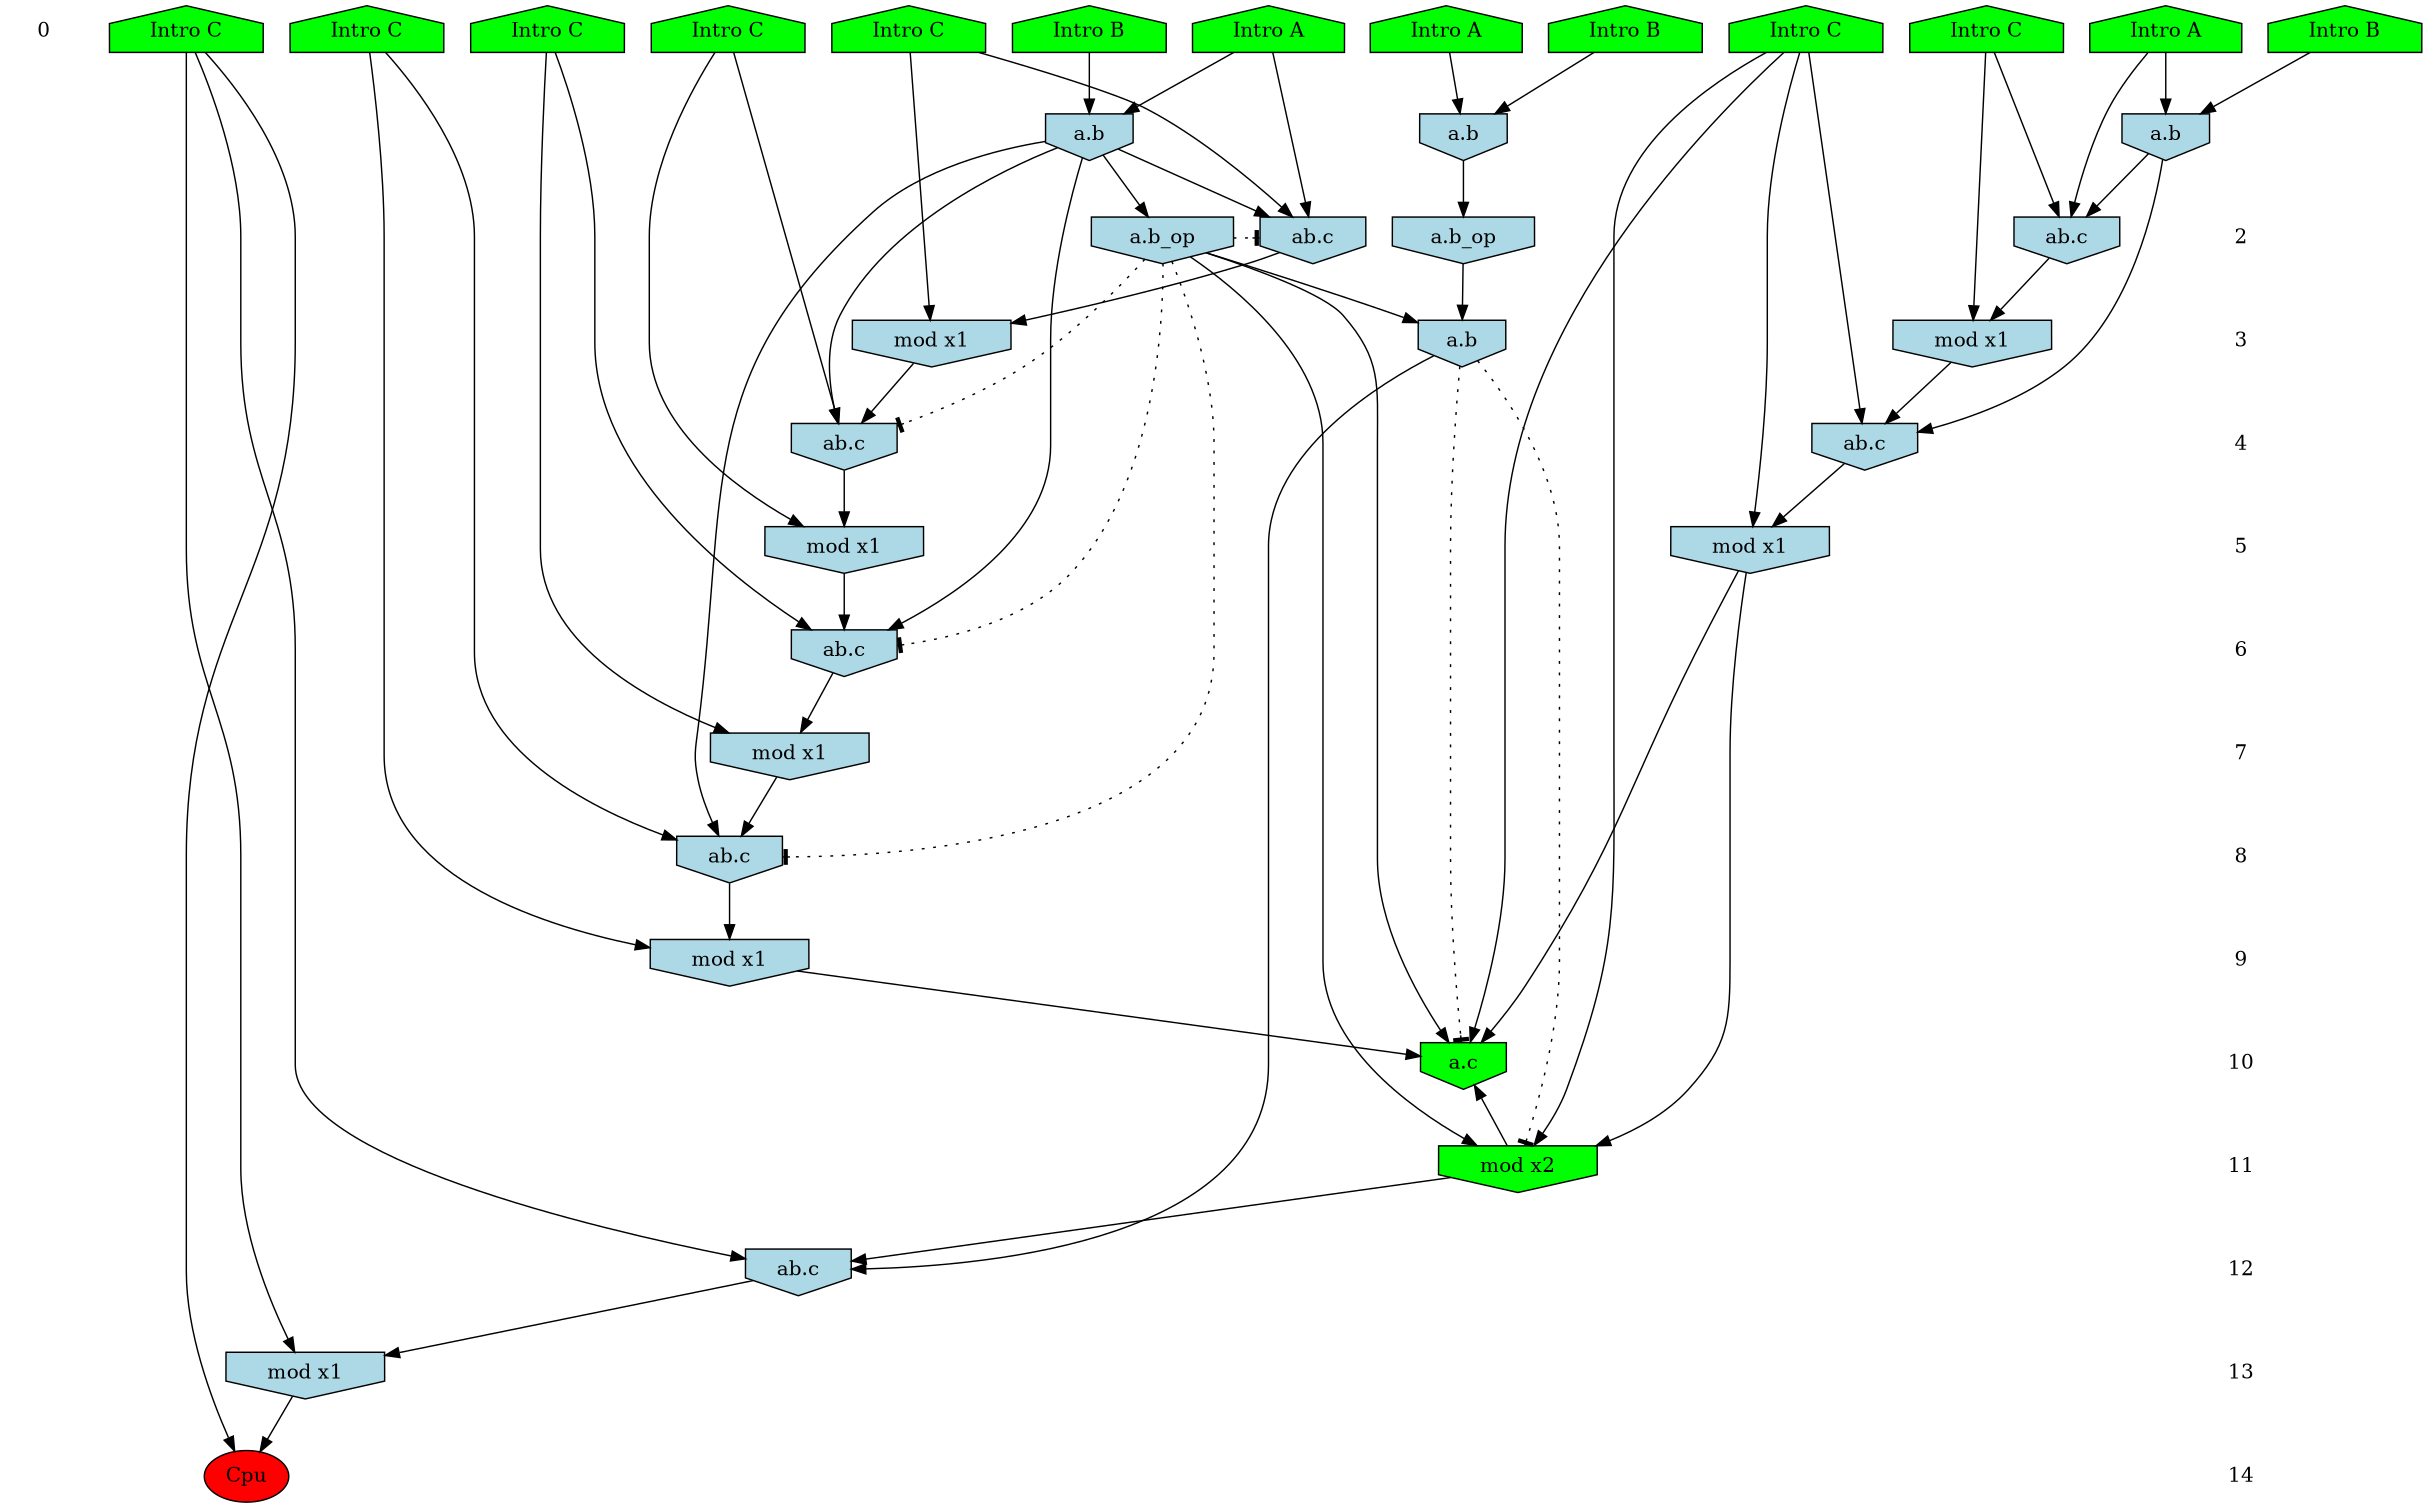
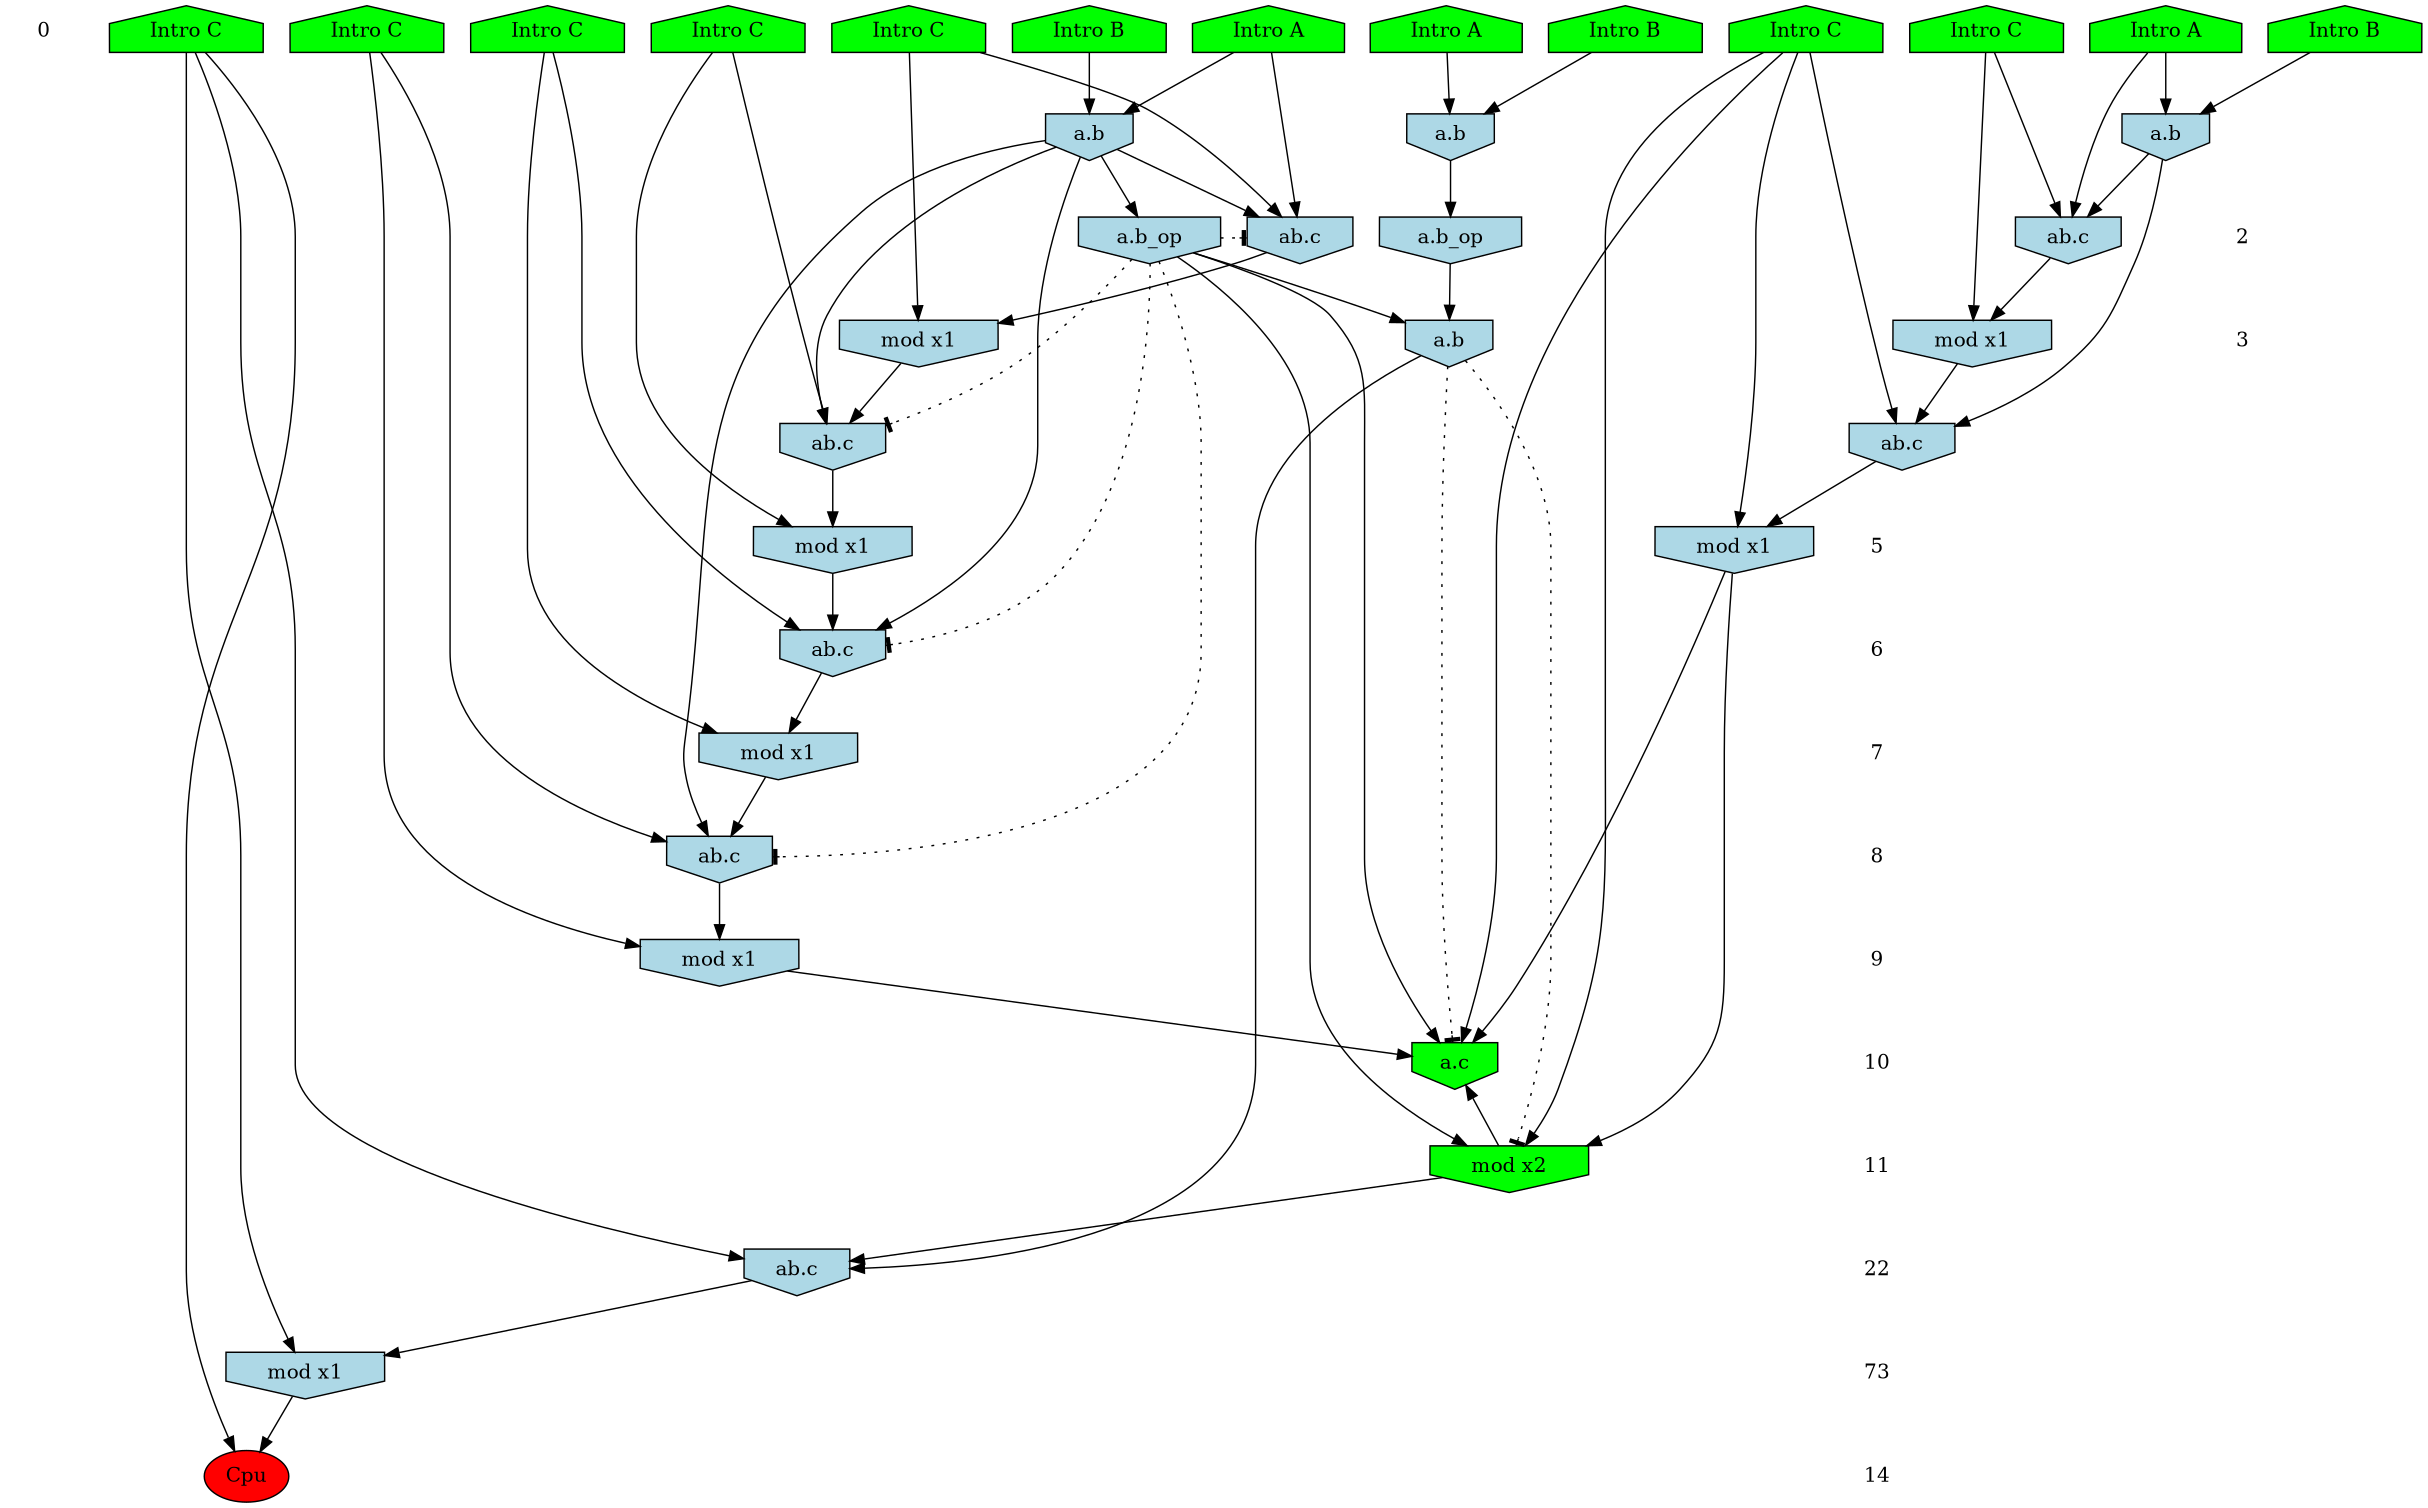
node "4": removed
node "12": label "12" -> "22"
node "13": label "13" -> "73"
